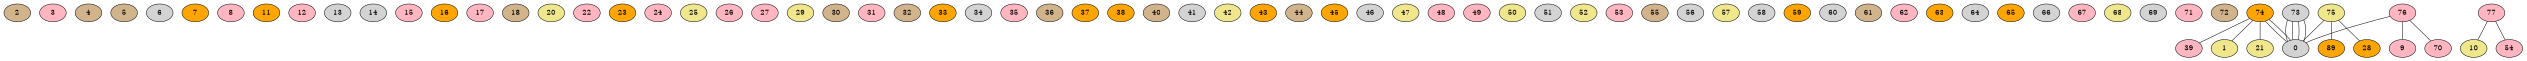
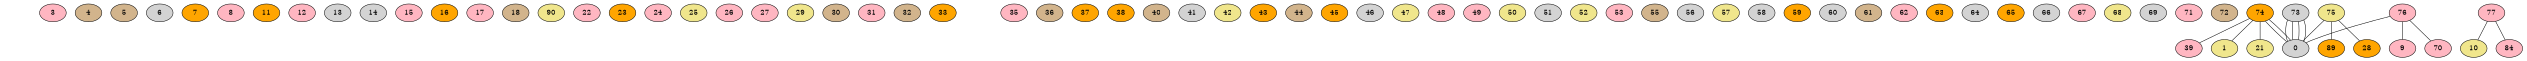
node "2": removed
node "20": label "20" -> "90"
node "34": removed
node "54": label "54" -> "84"
